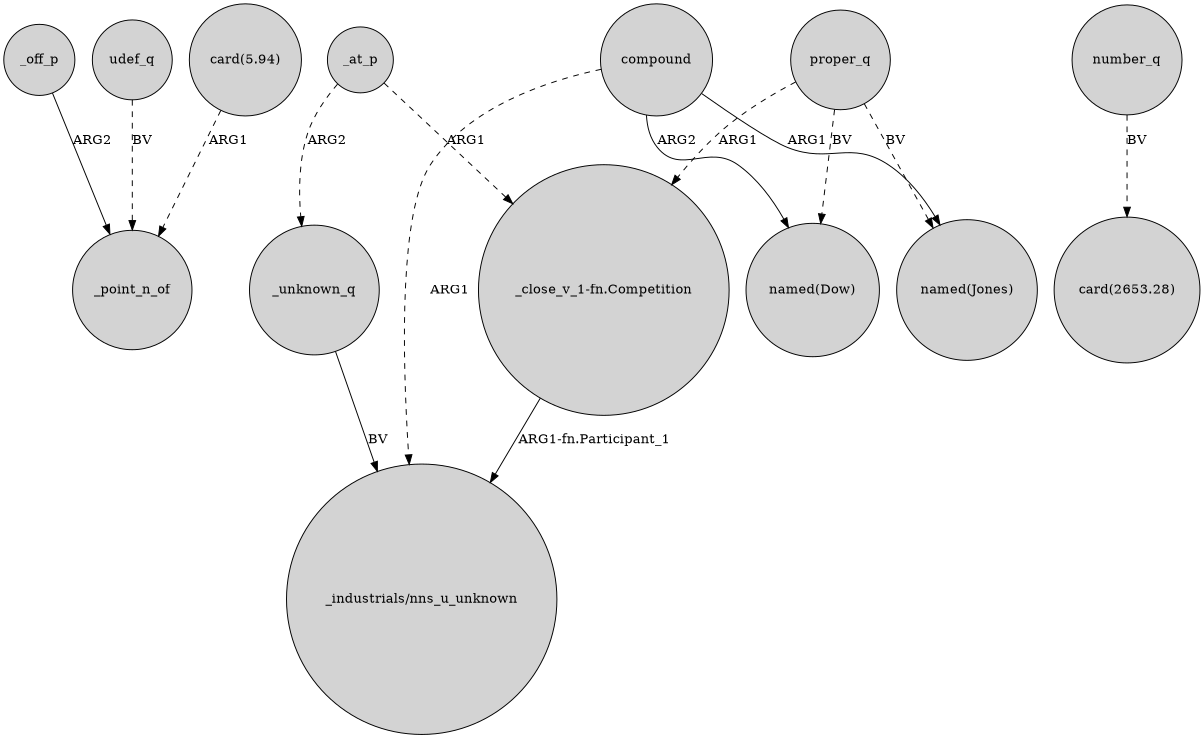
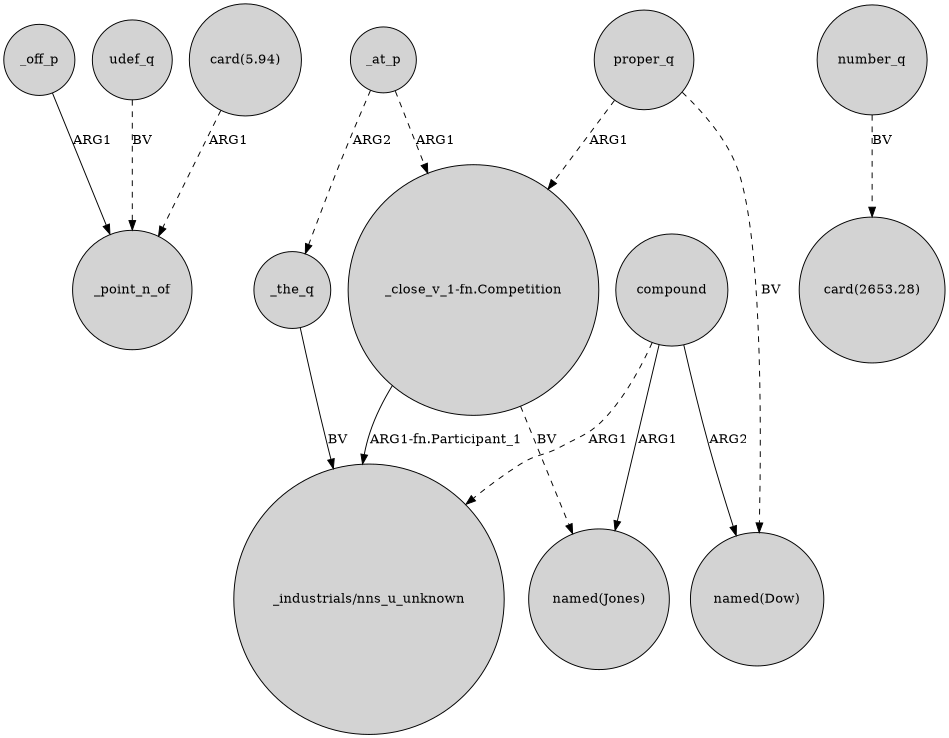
edge "_off_p" -> "_point_n_of": label "ARG2" -> "ARG1"
edge "proper_q" -> "named(Jones)": now "_close_v_1-fn.Competition" -> "named(Jones)"
node "_unknown_q": label "_unknown_q" -> "_the_q"
